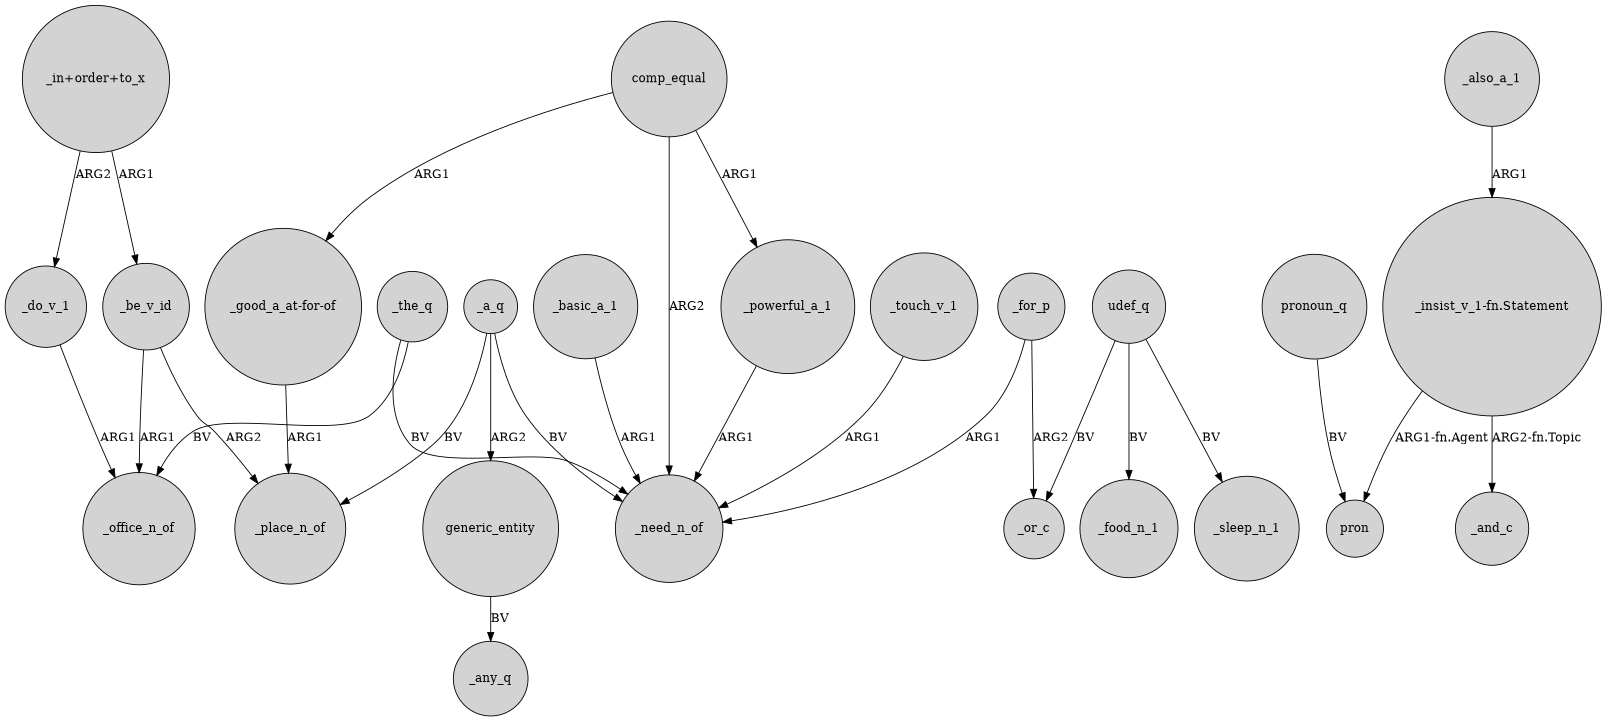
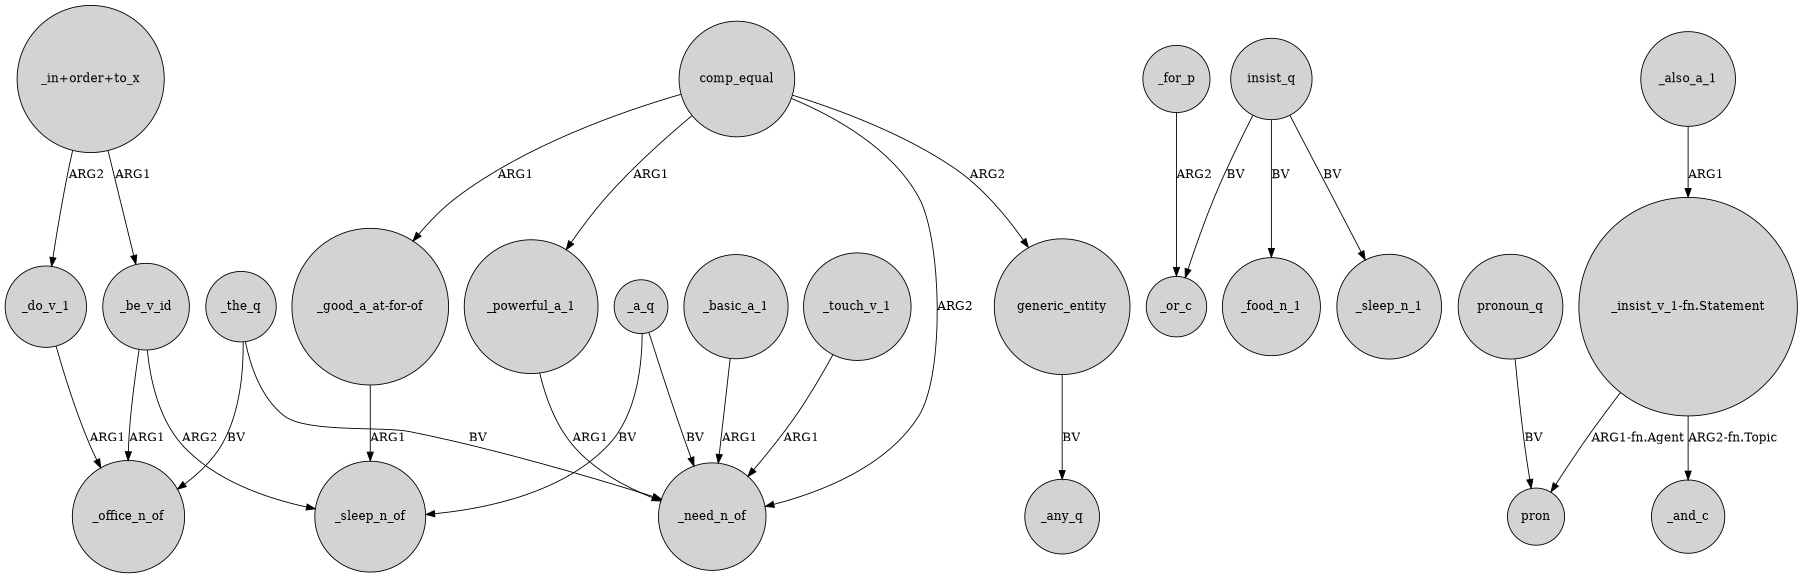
node "udef_q": label "udef_q" -> "insist_q"
edge "_a_q" -> "generic_entity": now "comp_equal" -> "generic_entity"
edge "_for_p" -> "_need_n_of": removed, label "ARG1"
node "_place_n_of": label "_place_n_of" -> "_sleep_n_of"
